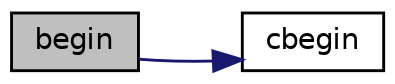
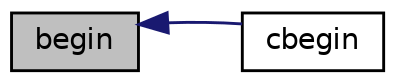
edge "begin" -> "cbegin": reversed
